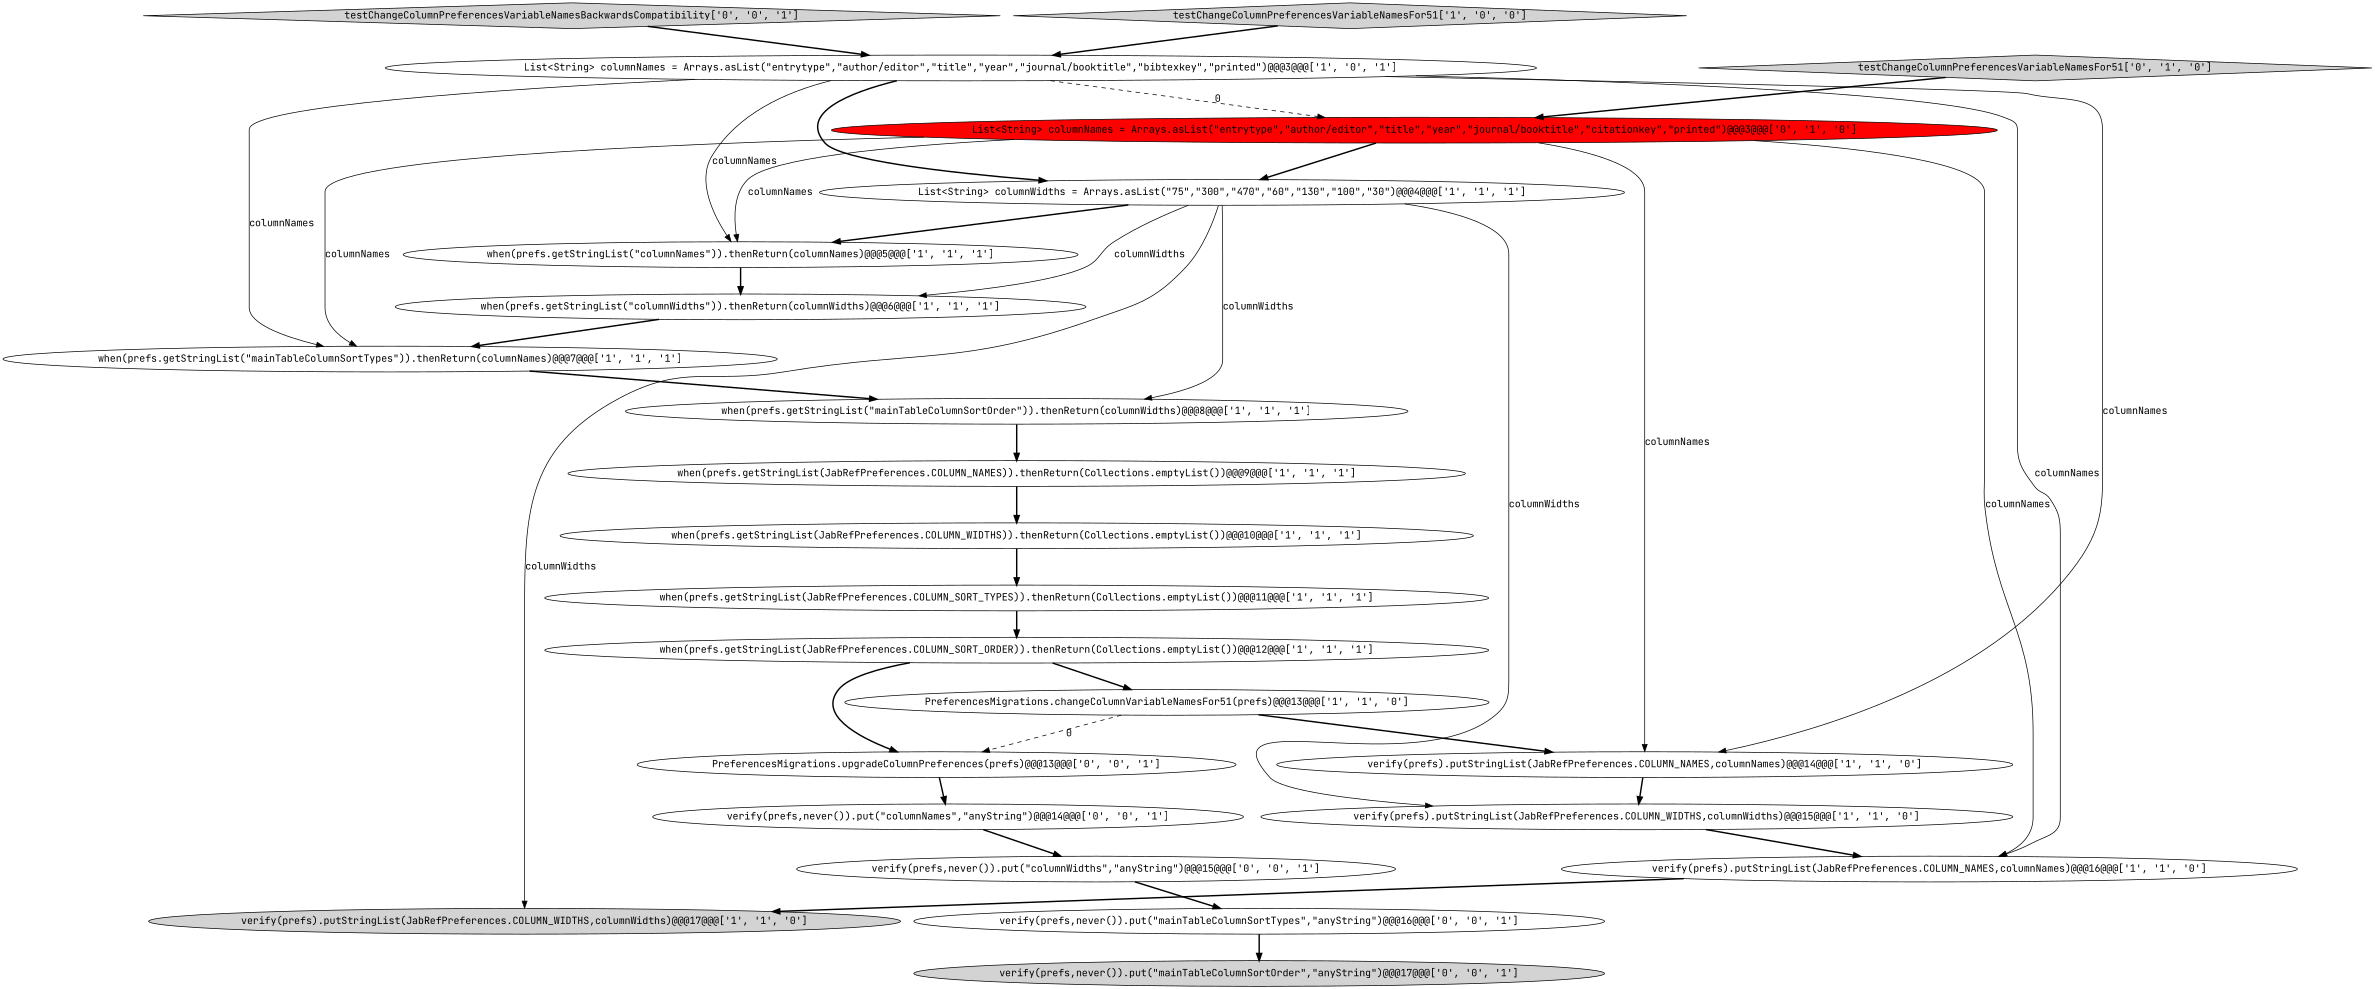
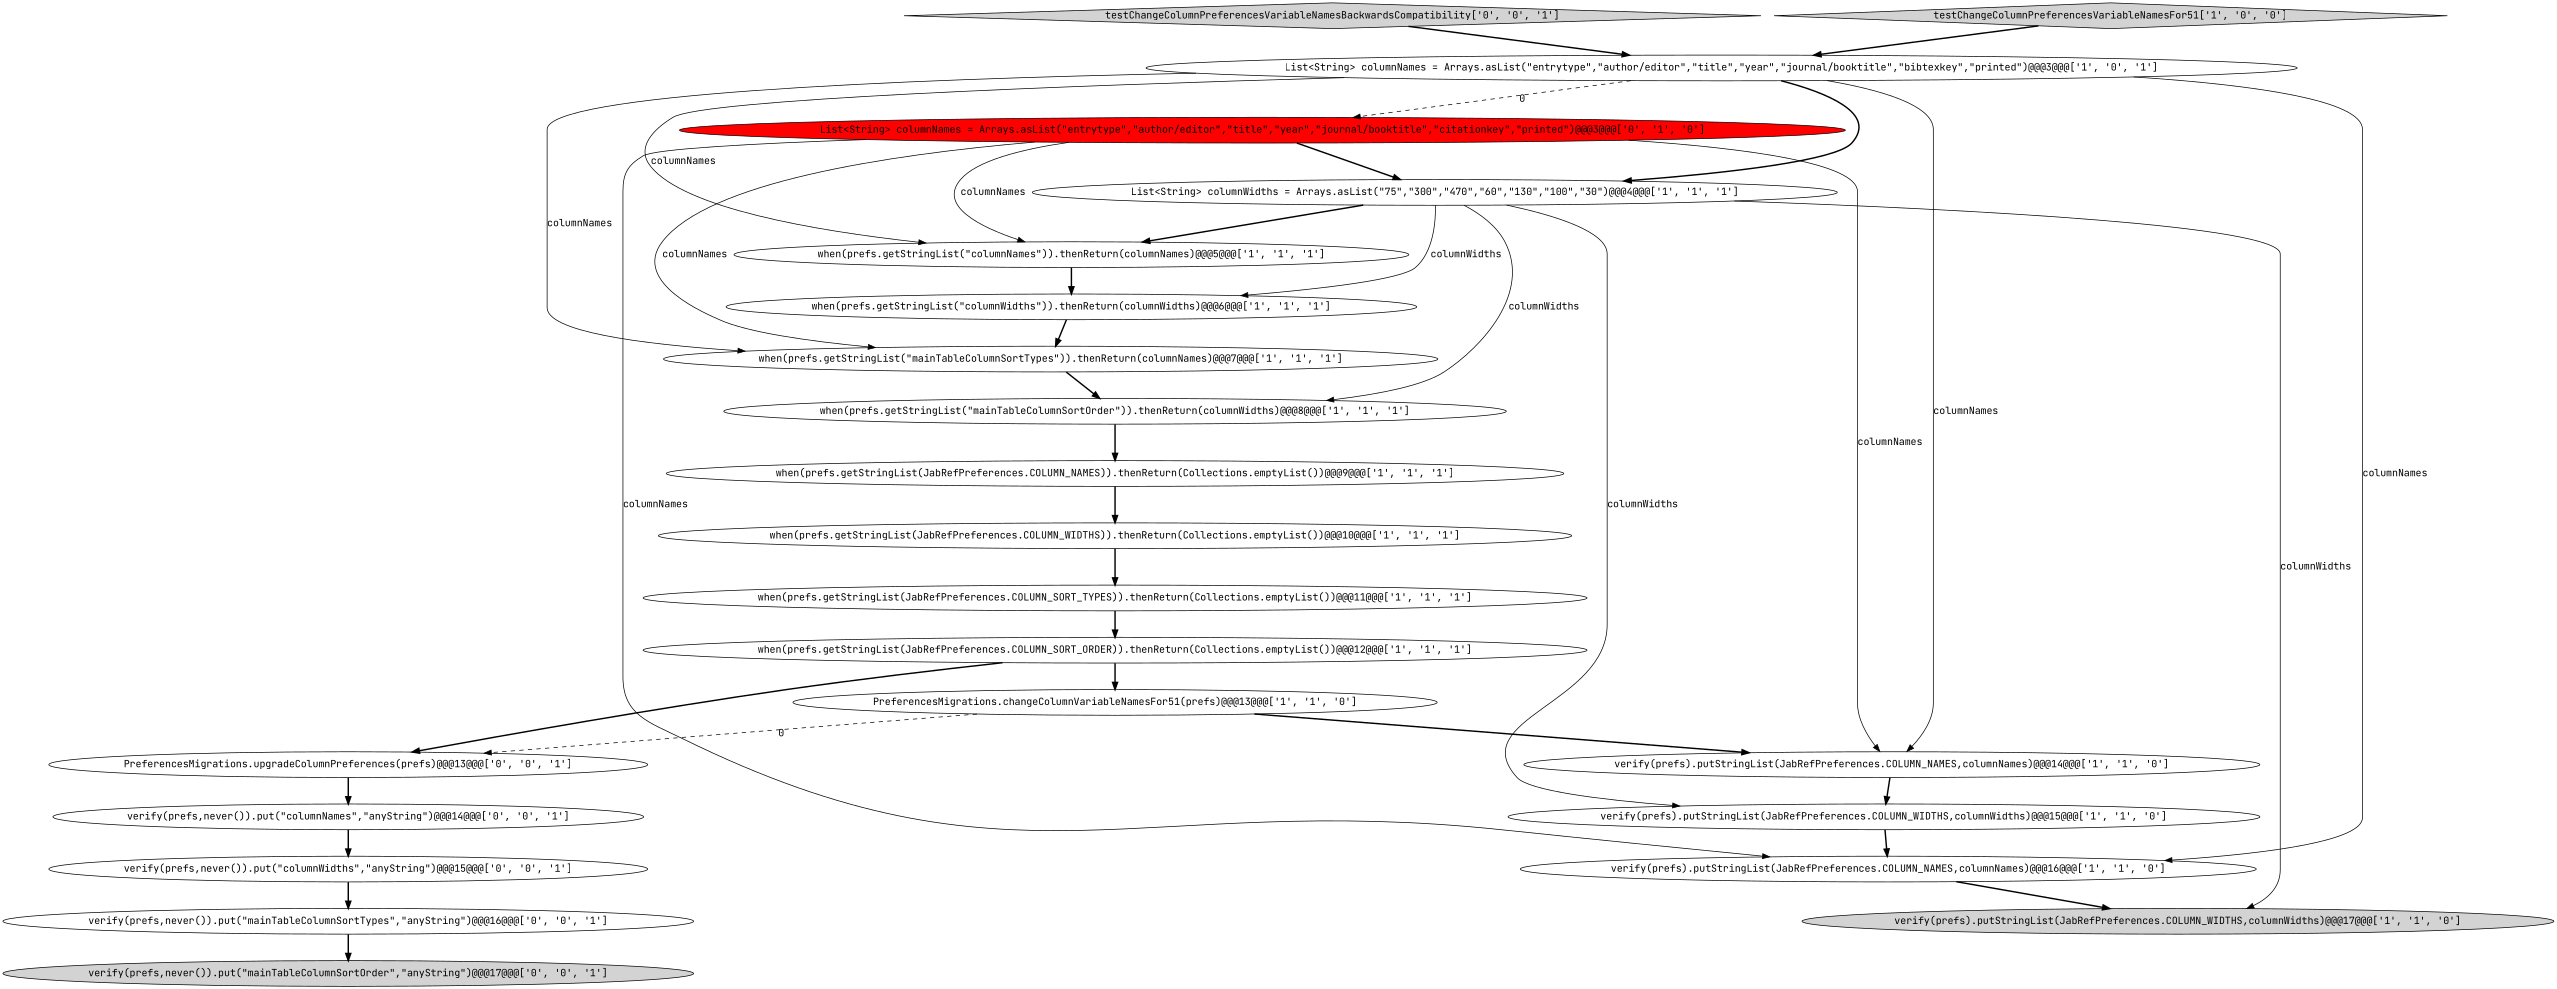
node "testChangeColumnPreferencesVariableNamesFor51['0', '1', '0']": removed
